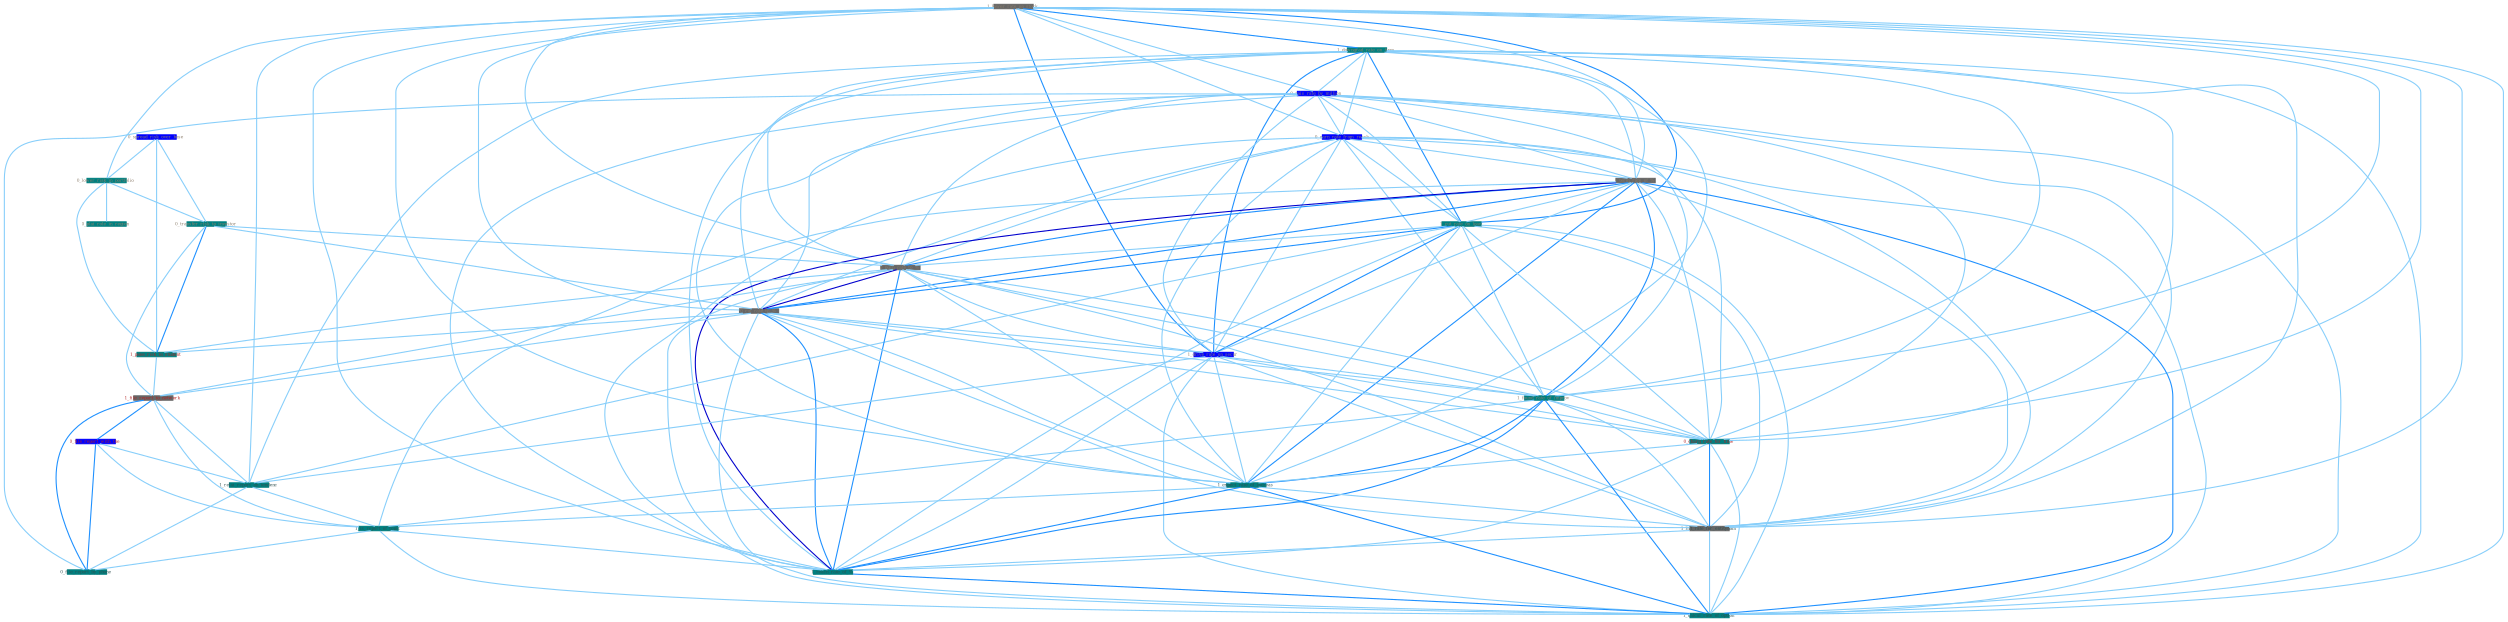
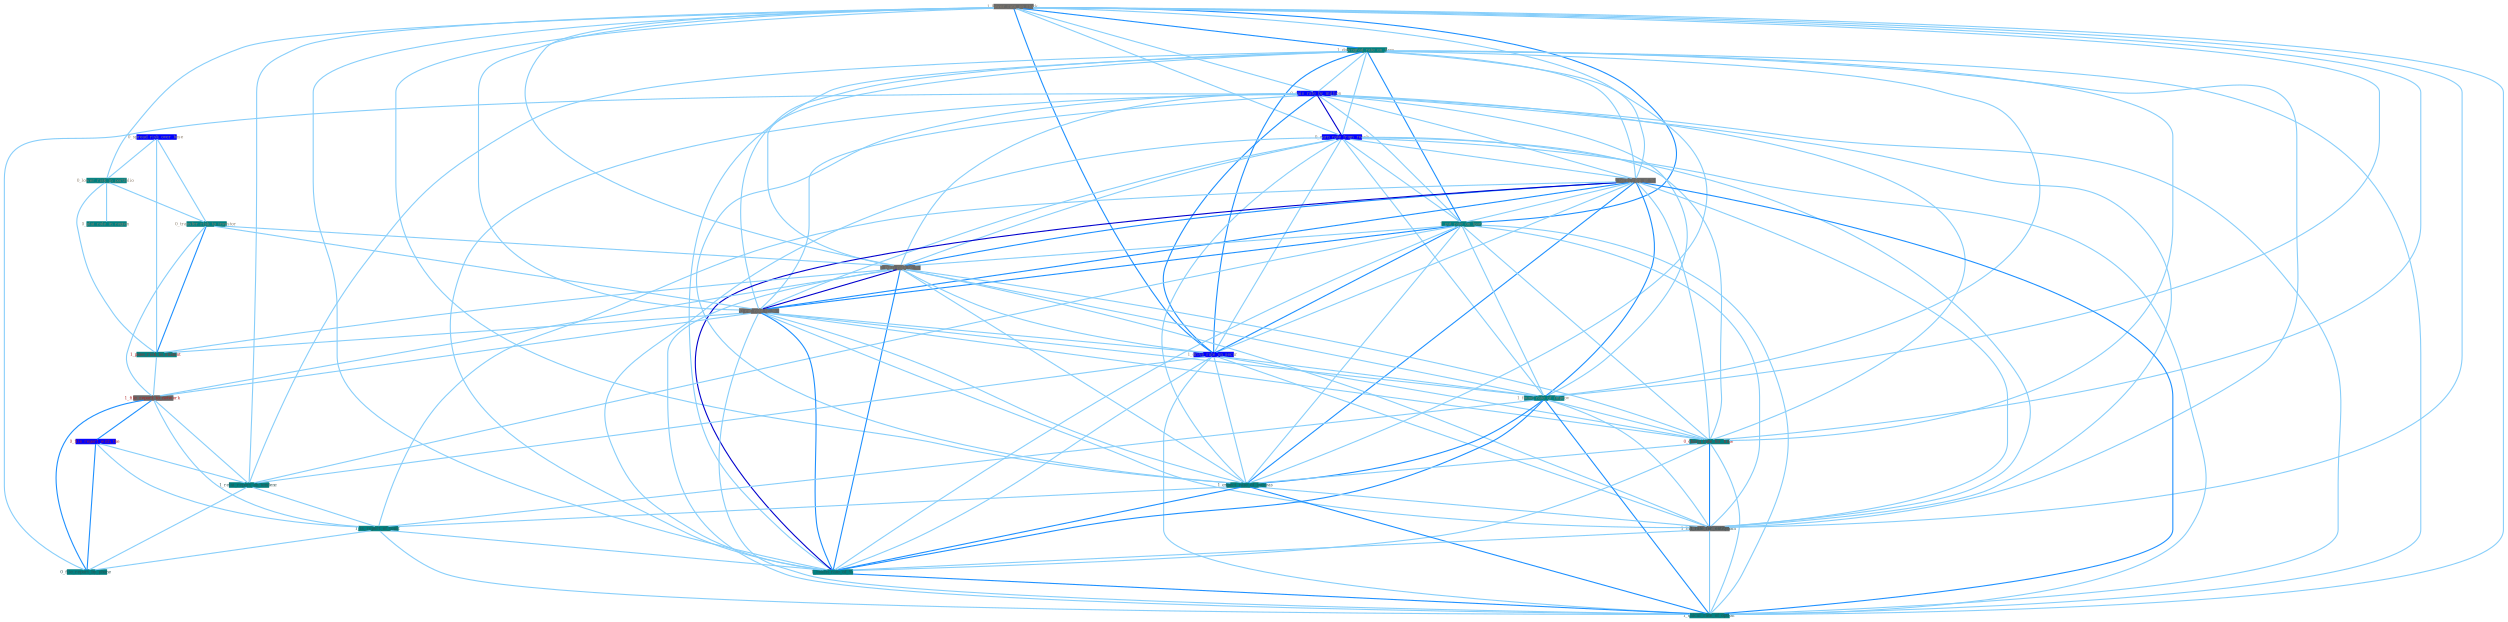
edge "0_rais_rate_by_million" -- "0_earn_rate_from_reach": color #87cefa -> #0000cd
edge "0_rais_rate_by_million" -- "1_drive_rate_on_secur": color #87cefa -> #1e90ff
